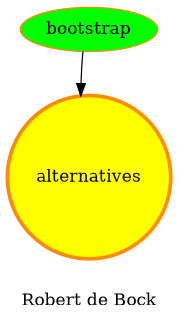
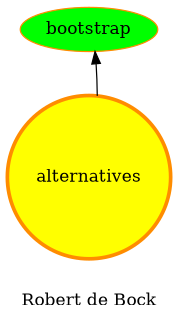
edge "bootstrap" -> "alternatives": reversed
